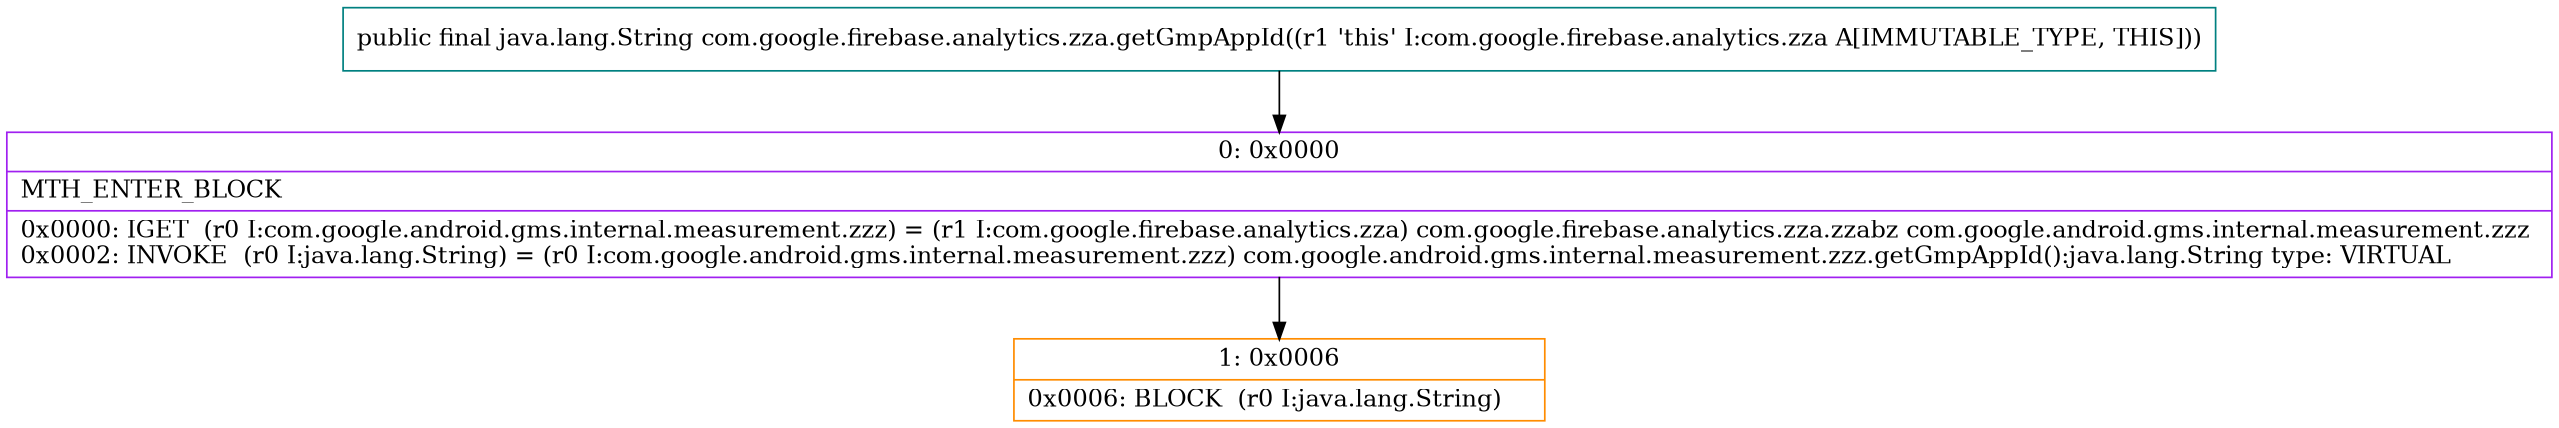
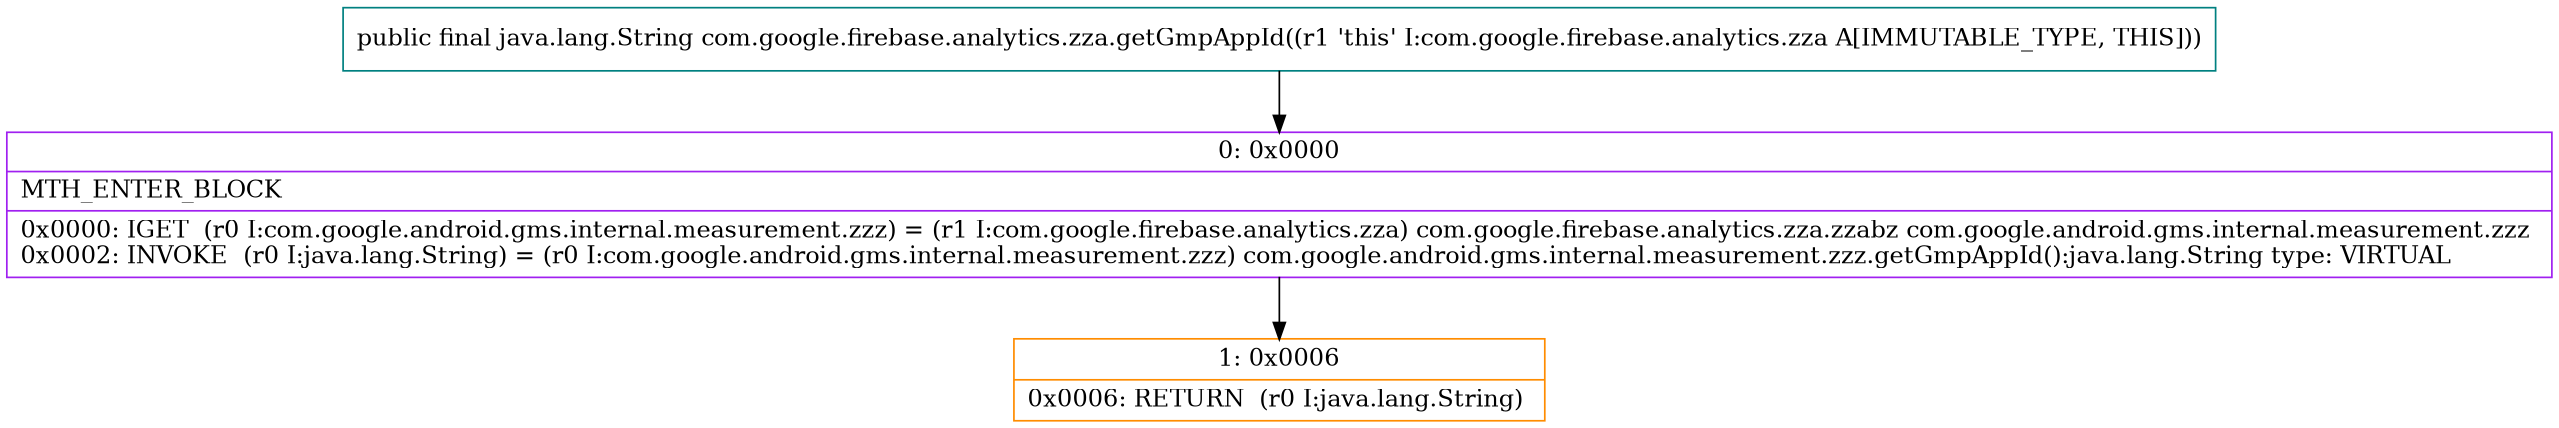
node "1: 0x0006": text "0x0006: BLOCK  (r0 I:java.lang.String)" -> "0x0006: RETURN  (r0 I:java.lang.String)"
